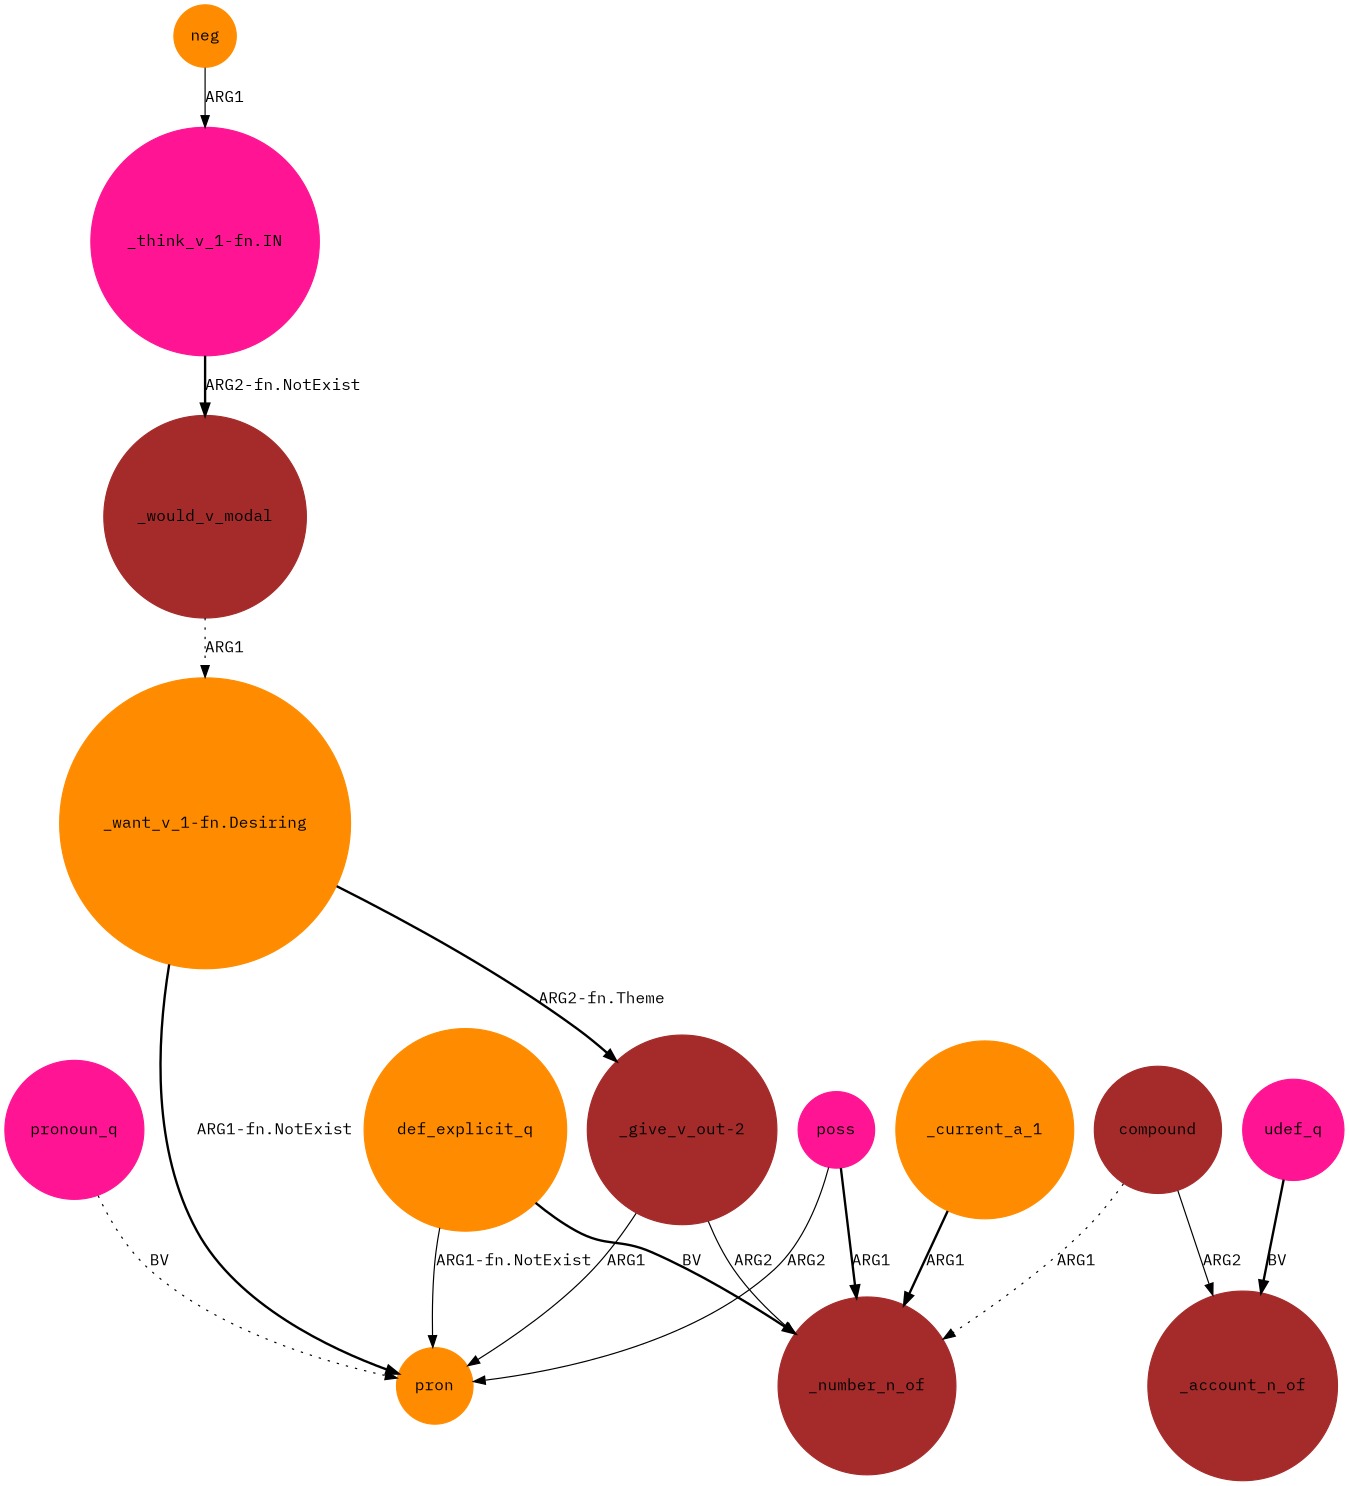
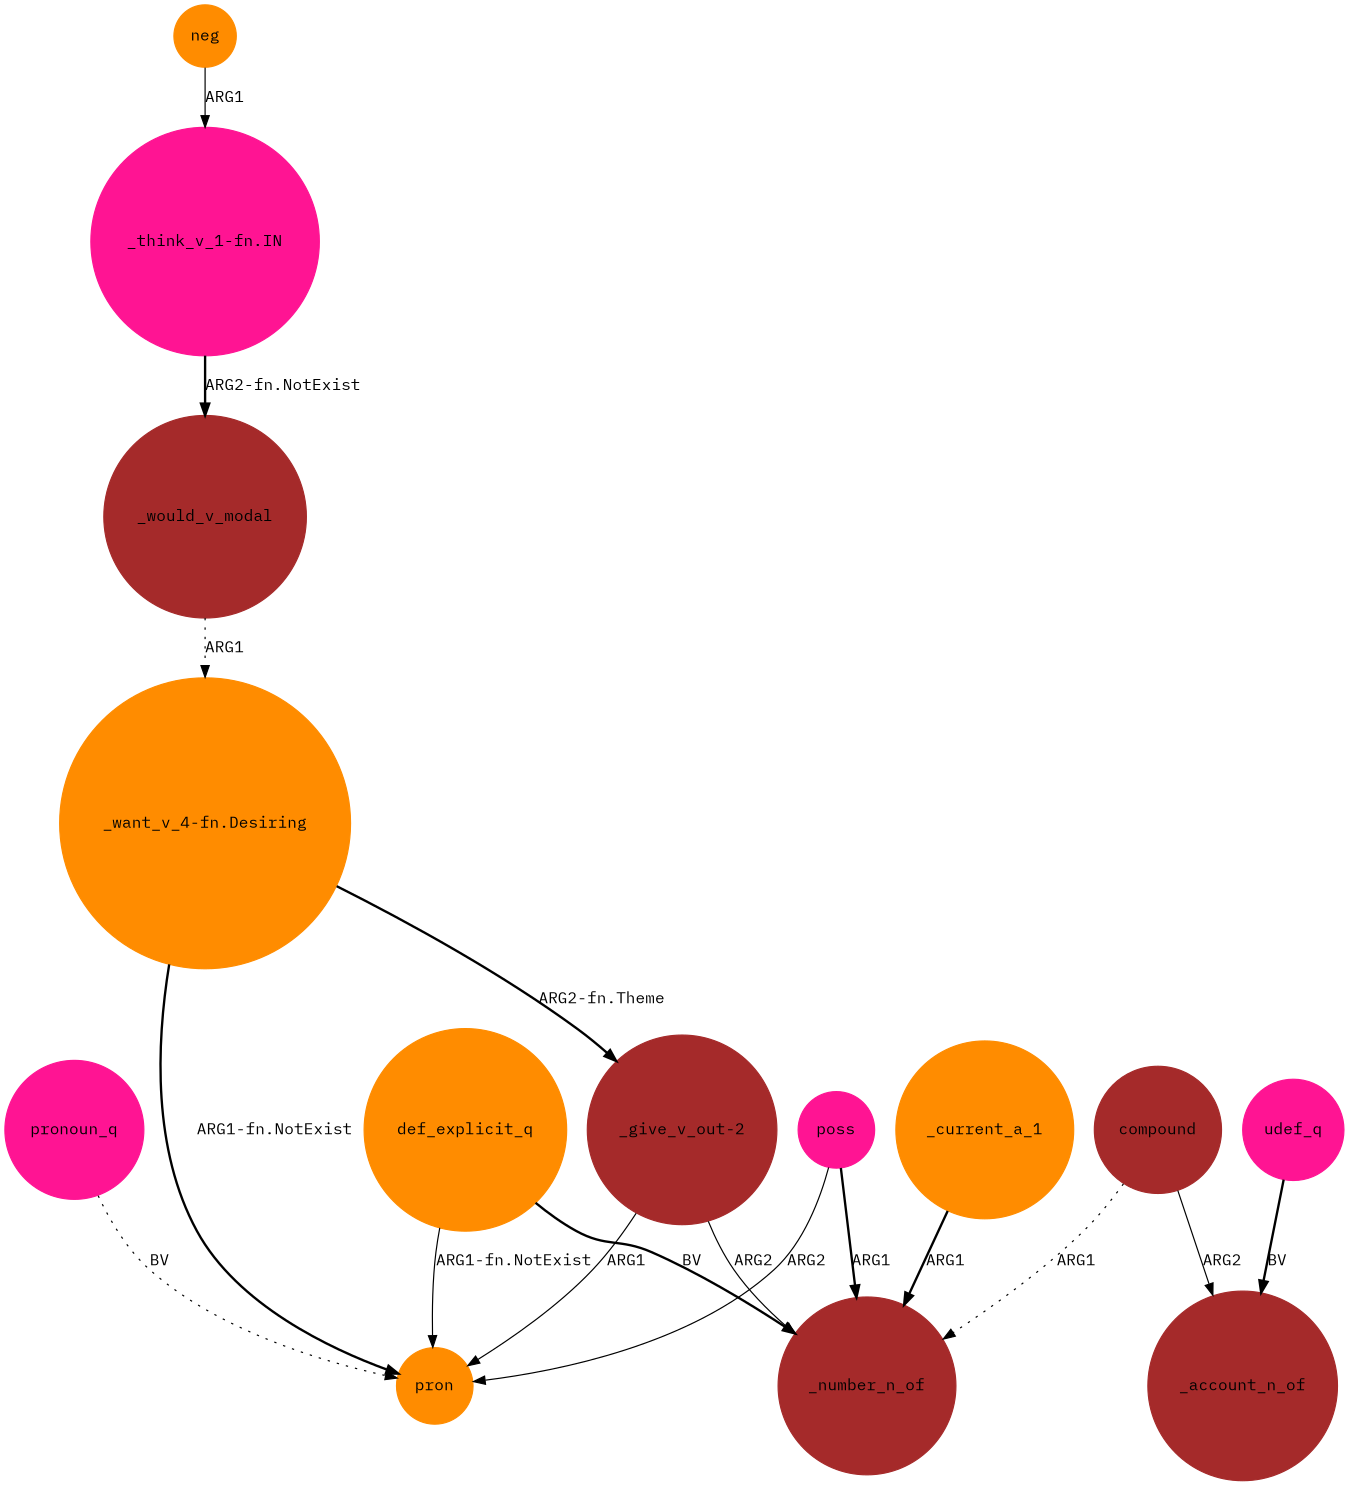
node "_want_v_1-fn.Desiring": label "_want_v_1-fn.Desiring" -> "_want_v_4-fn.Desiring"
